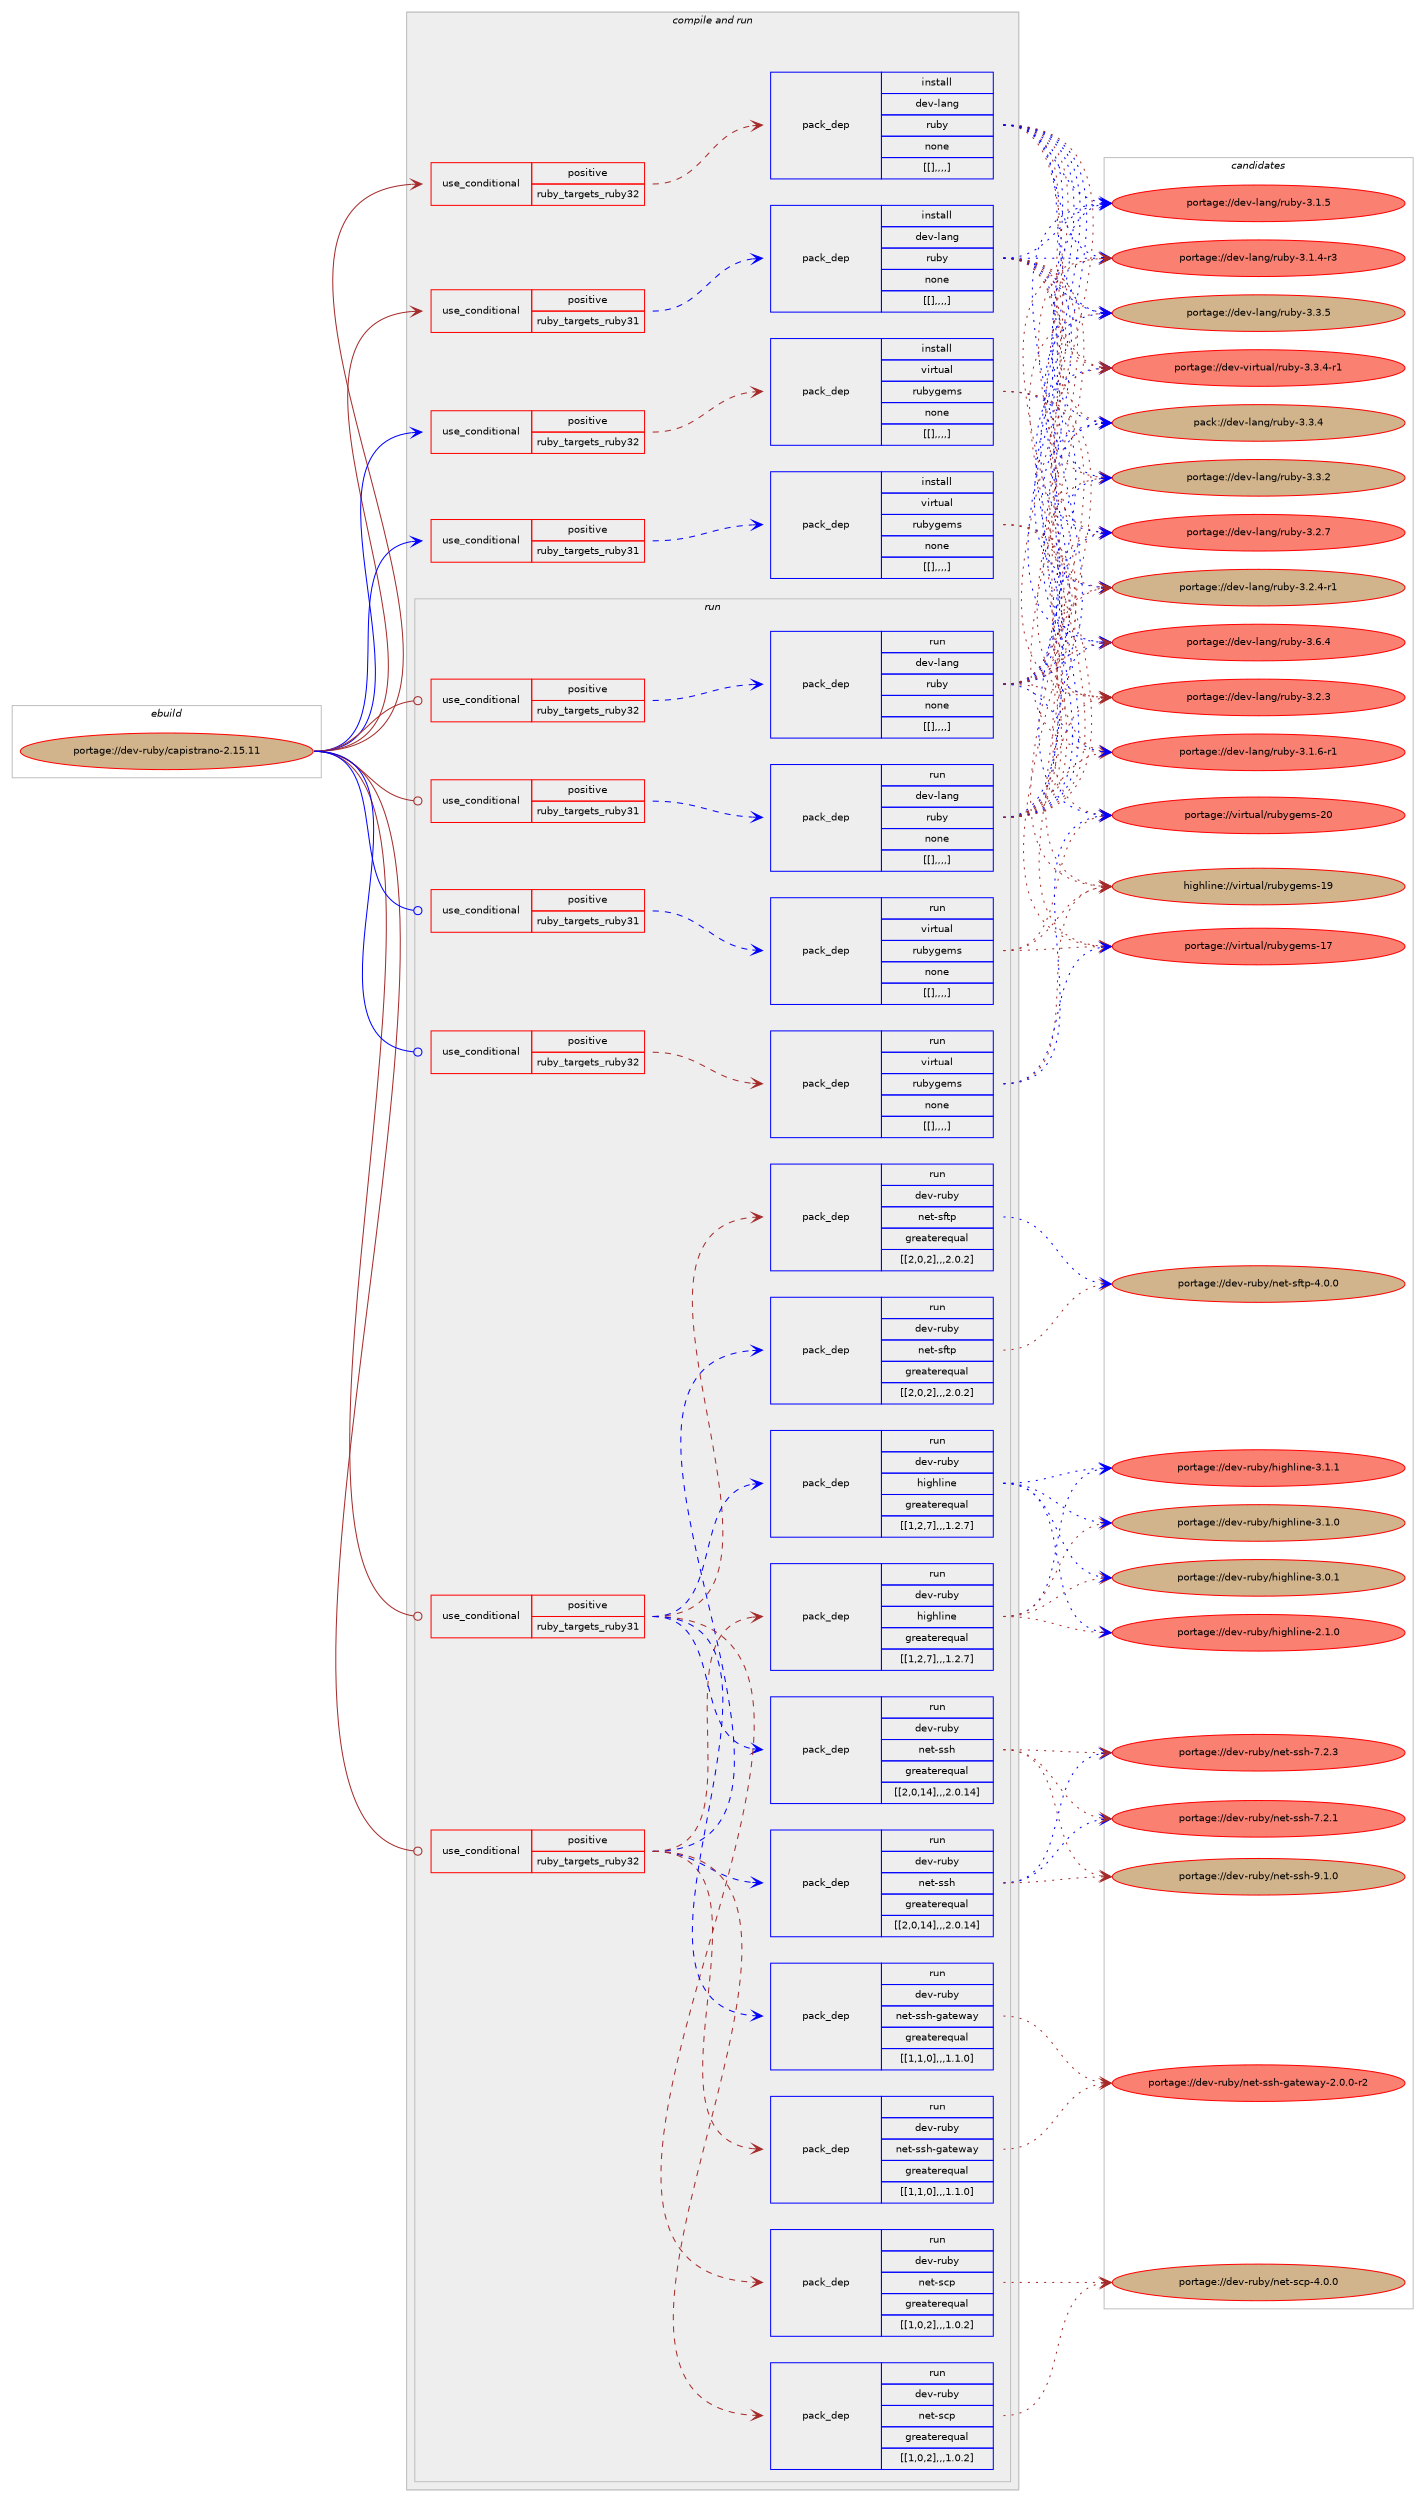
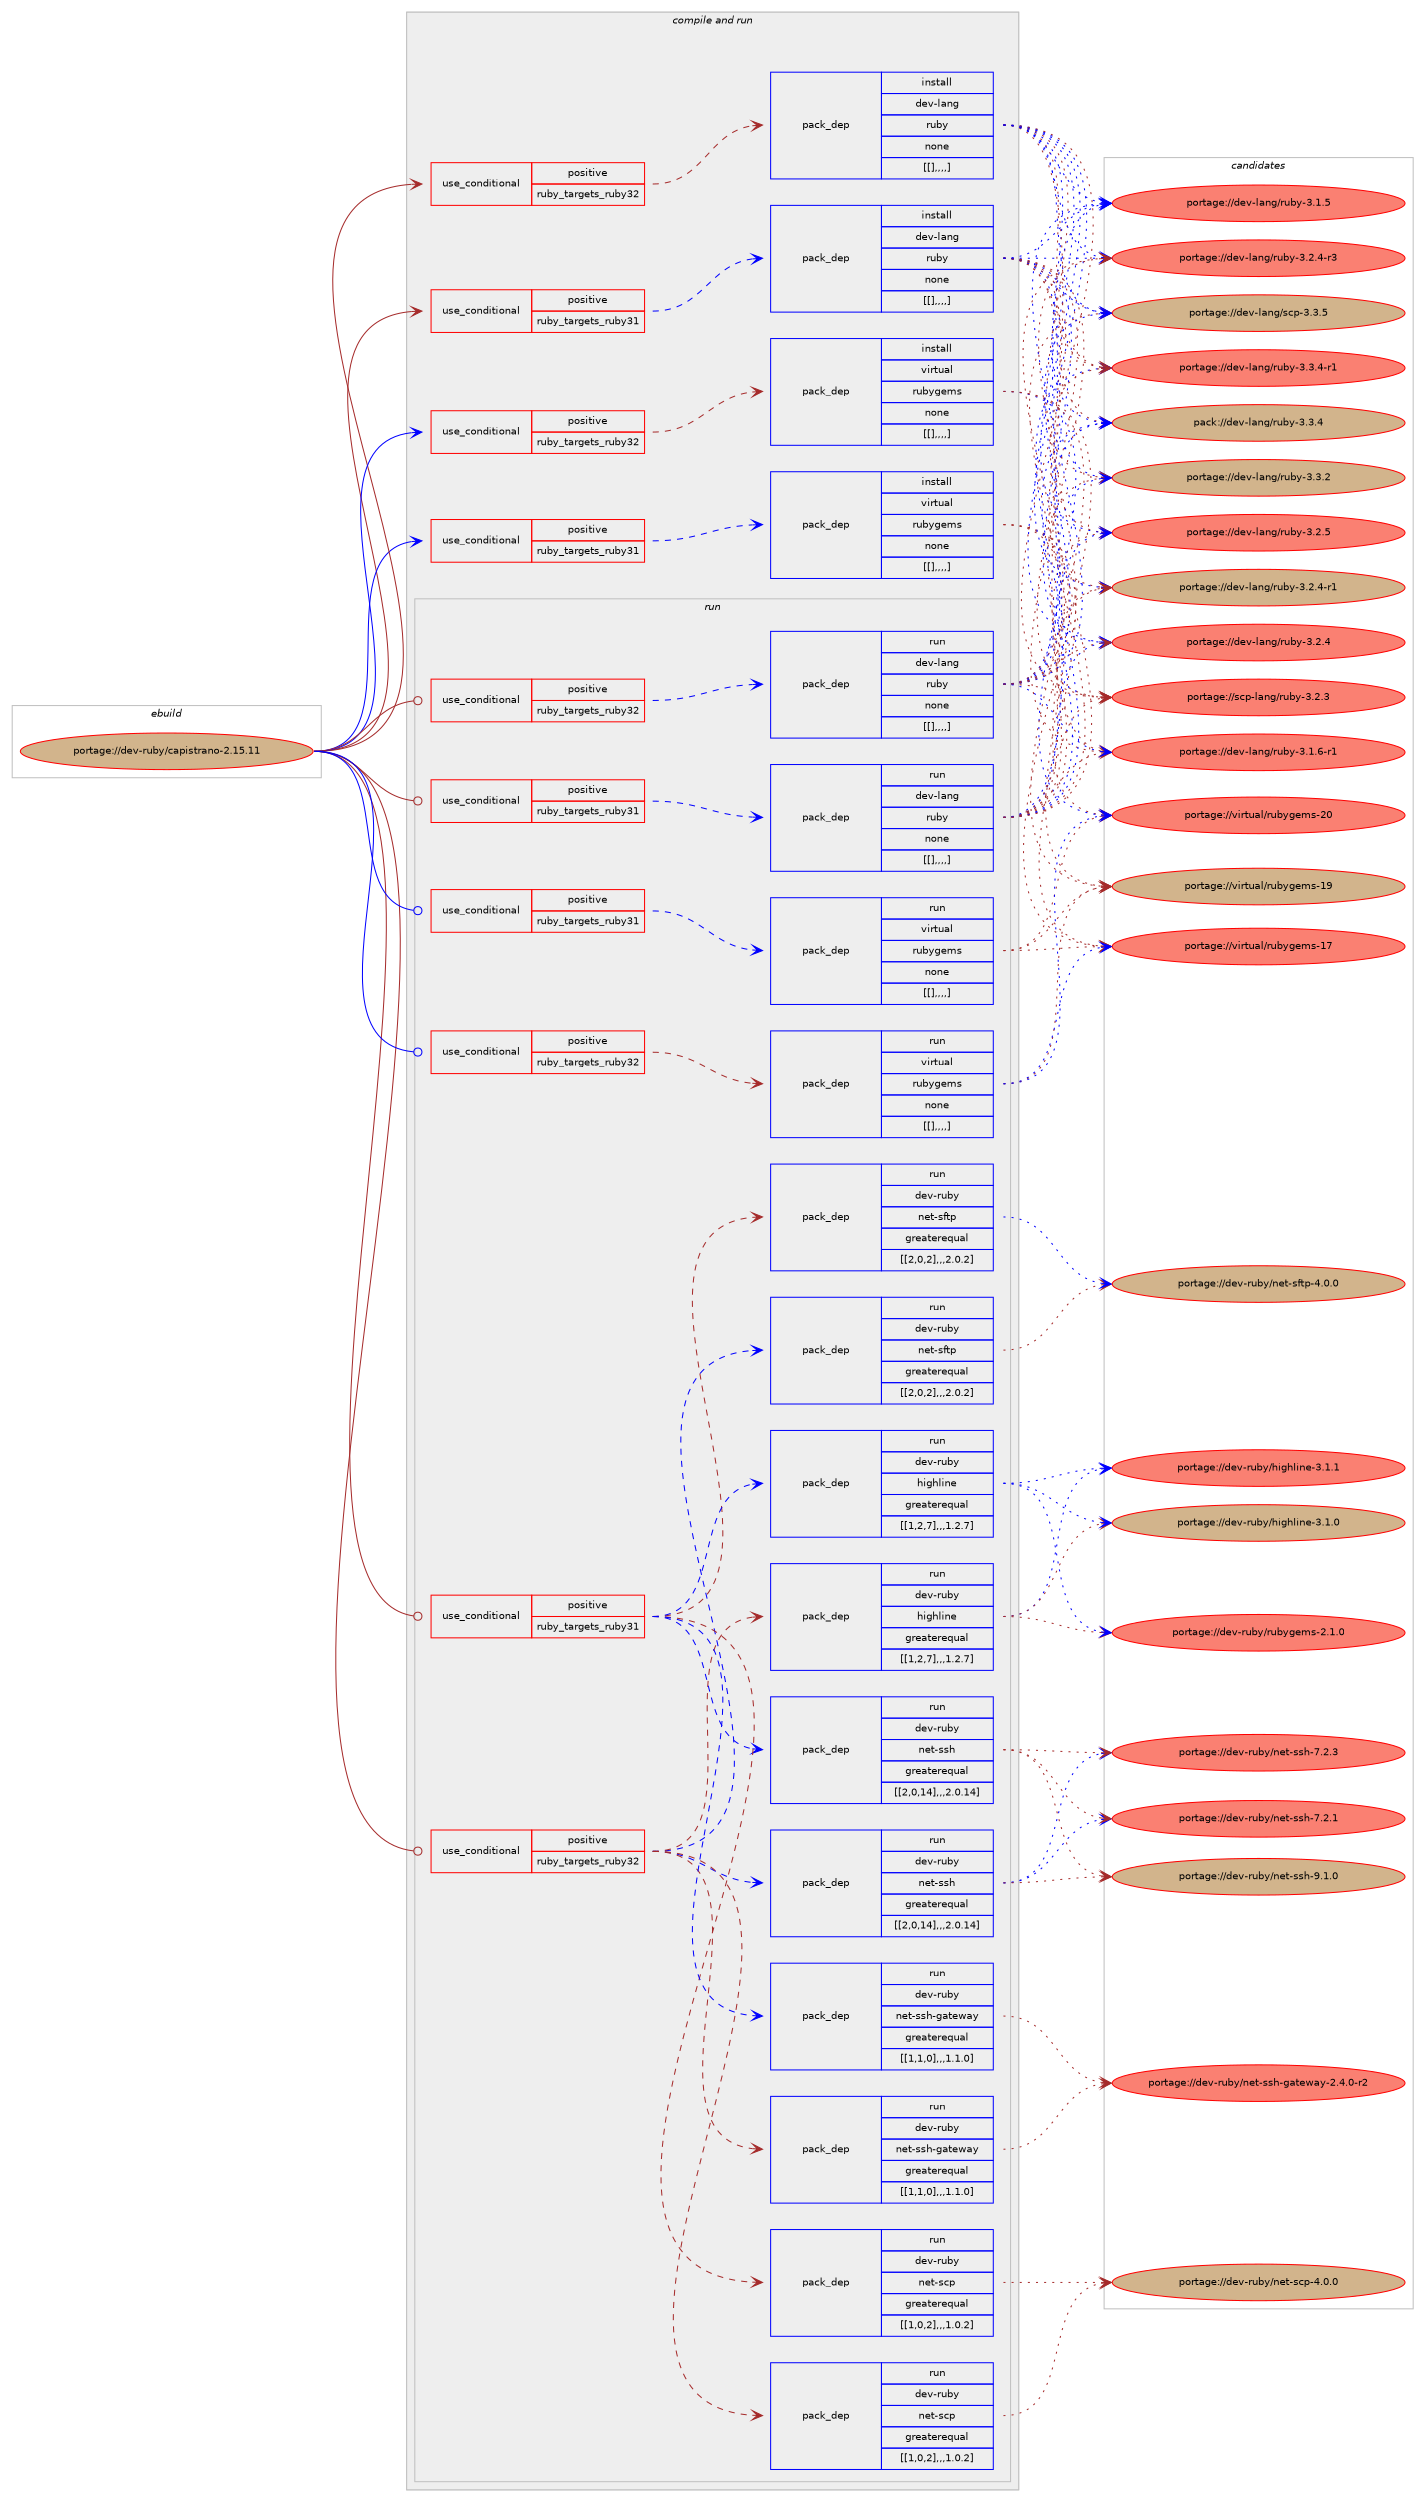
node "portage://dev-lang/ruby-3.1.4-r3": label "portage://dev-lang/ruby-3.1.4-r3" -> "portage://dev-lang/ruby-3.2.4-r3"
node "portage://dev-lang/ruby-3.3.5": label "portage://dev-lang/ruby-3.3.5" -> "portage://dev-lang/scp-3.3.5"
node "portage://dev-virtual/ruby-3.3.4-r1": label "portage://dev-virtual/ruby-3.3.4-r1" -> "portage://dev-lang/ruby-3.3.4-r1"
node "portage://dev-lang/ruby-3.2.7": label "portage://dev-lang/ruby-3.2.7" -> "portage://dev-lang/ruby-3.2.5"
node "portage://dev-lang/ruby-3.6.4": label "portage://dev-lang/ruby-3.6.4" -> "portage://dev-lang/ruby-3.2.4"
node "portage://dev-lang/ruby-3.2.3": label "portage://dev-lang/ruby-3.2.3" -> "portage://scp-lang/ruby-3.2.3"
node "highline://virtual/rubygems-19": label "highline://virtual/rubygems-19" -> "portage://virtual/rubygems-19"
node "portage://dev-ruby/highline-3.0.1": removed
node "portage://dev-ruby/highline-2.1.0": label "portage://dev-ruby/highline-2.1.0" -> "portage://dev-ruby/rubygems-2.1.0"
node "portage://dev-ruby/net-ssh-gateway-2.0.0-r2": label "portage://dev-ruby/net-ssh-gateway-2.0.0-r2" -> "portage://dev-ruby/net-ssh-gateway-2.4.0-r2"
